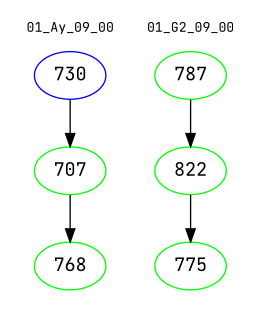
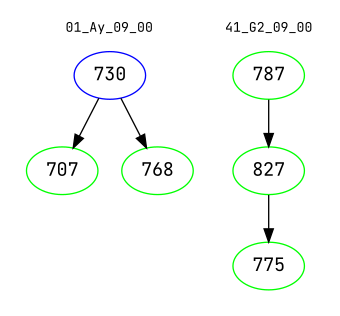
cluster "01_G2_09_00": label "01_G2_09_00" -> "41_G2_09_00"
node "822": label "822" -> "827"
edge "707" -> "768": now "730" -> "768"
